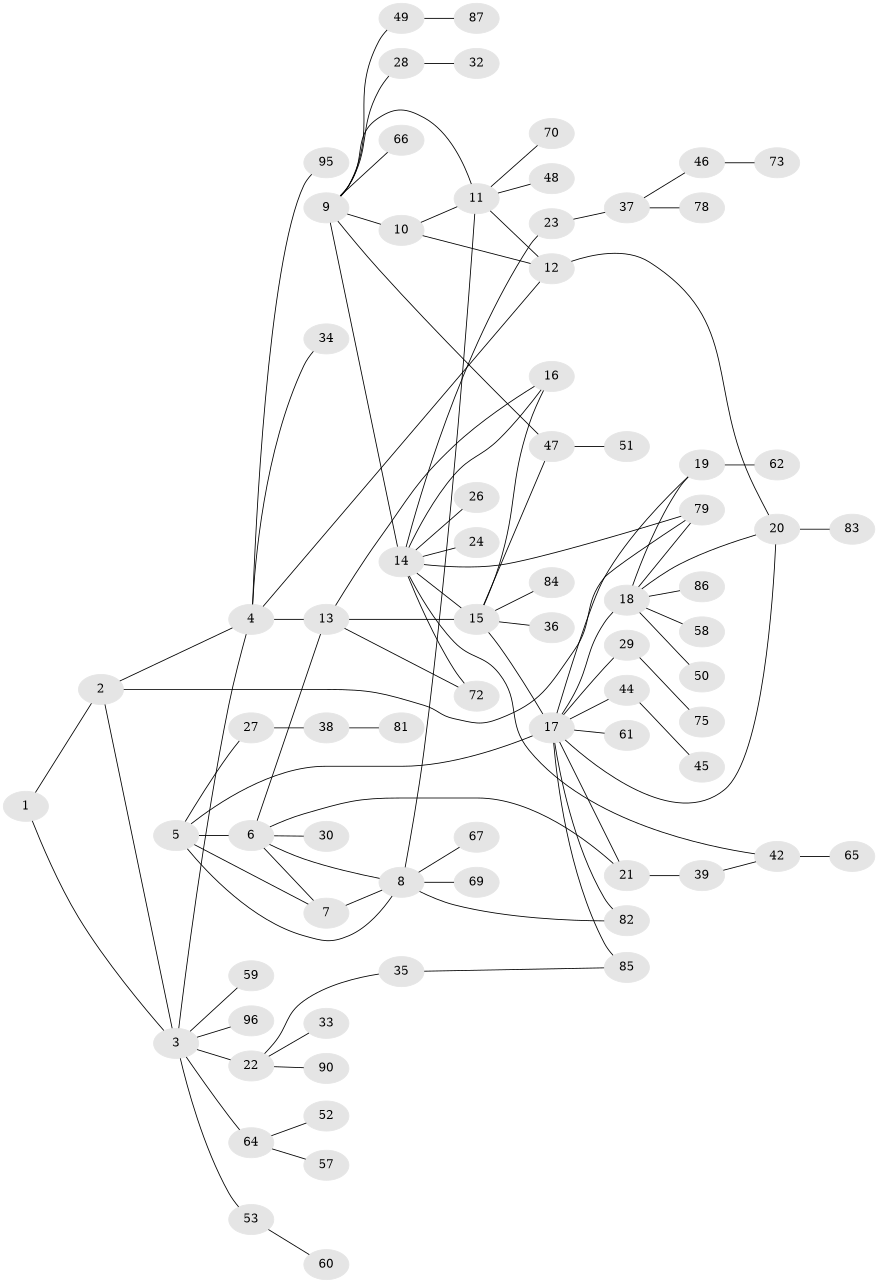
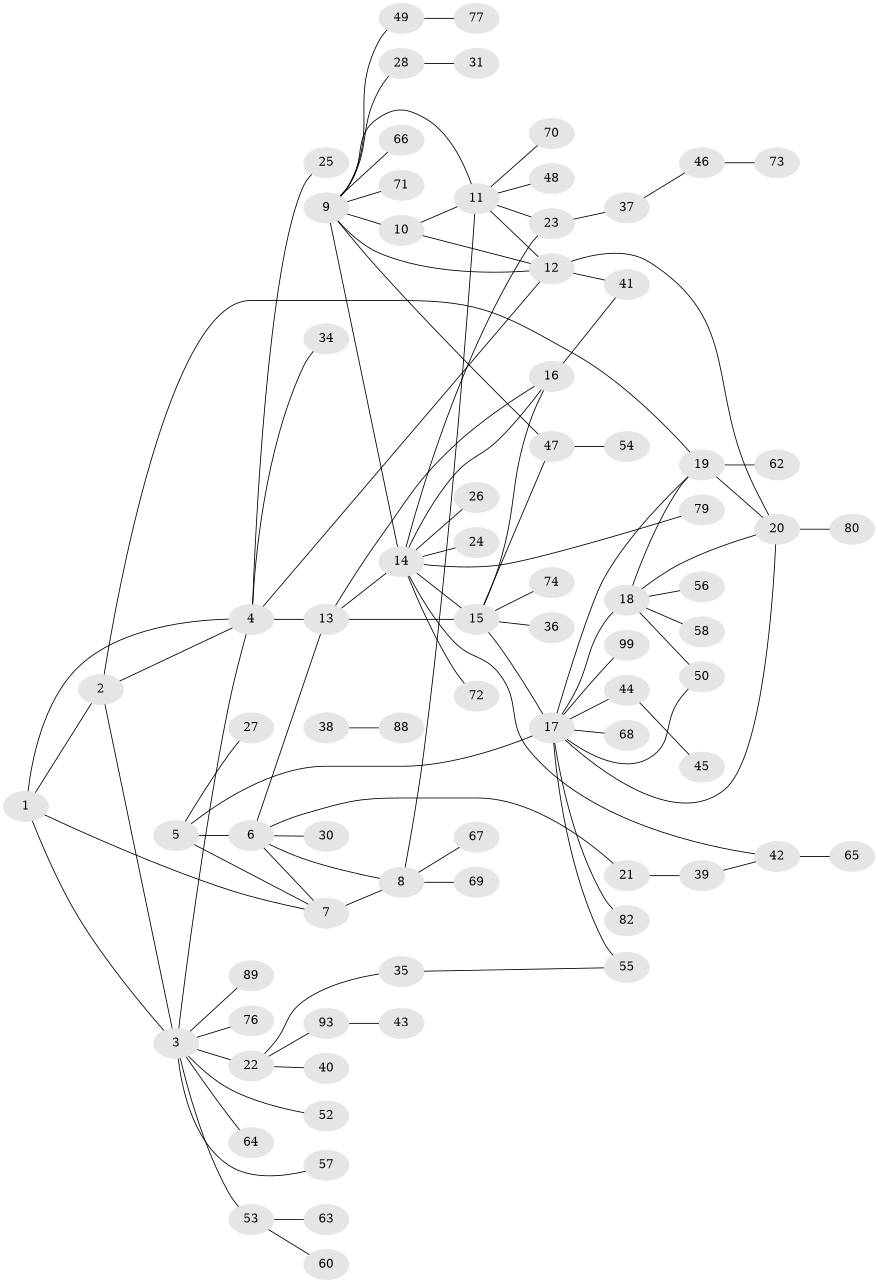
node "87": label "87" -> "77"
node "32": label "32" -> "31"
node "95": label "95" -> "25"
node "71": added
node "78": removed
edge "11" -- "23": added
edge "9" -- "12": added
node "41": added
node "51": label "51" -> "54"
edge "19" -- "20": added
node "83": label "83" -> "80"
edge "79" -- "18": removed
node "84": label "84" -> "74"
node "86": label "86" -> "56"
node "29": label "29" -> "99"
edge "13" -- "72": now "13" -- "14"
edge "4" -- "1": added
edge "79" -- "2": now "19" -- "2"
node "75": removed
edge "27" -- "38": removed
node "81": label "81" -> "88"
node "61": label "61" -> "68"
edge "17" -- "21": now "17" -- "50"
edge "1" -- "7": added
edge "8" -- "82": removed
edge "5" -- "8": removed
node "85": label "85" -> "55"
node "59": label "59" -> "89"
node "96": label "96" -> "76"
node "33": label "33" -> "93"
node "43": added
node "90": label "90" -> "40"
edge "52" -- "64": now "52" -- "3"
edge "64" -- "57": now "3" -- "57"
node "63": added
